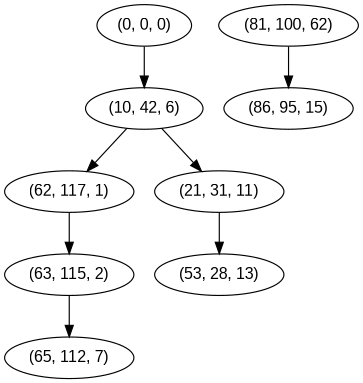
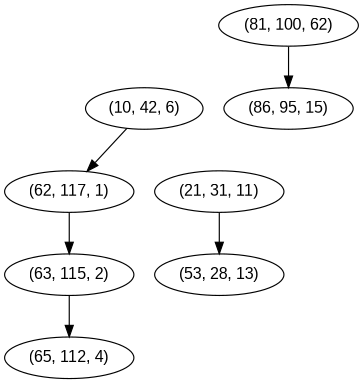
node "(0, 0, 0)": removed
edge "(10, 42, 6)" -> "(21, 31, 11)": removed
node "(65, 112, 7)": label "(65, 112, 7)" -> "(65, 112, 4)"
